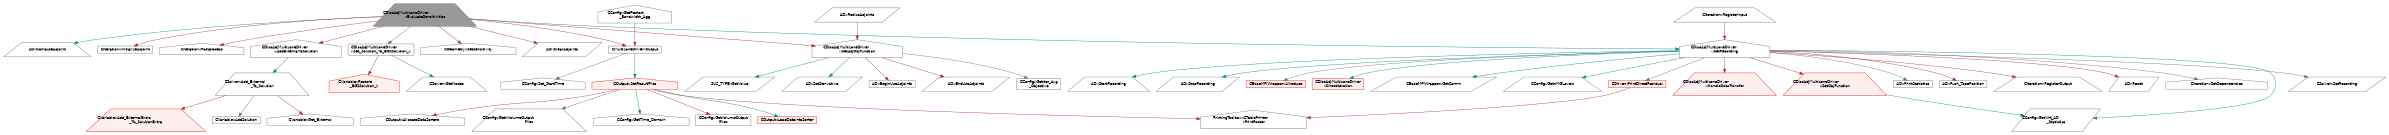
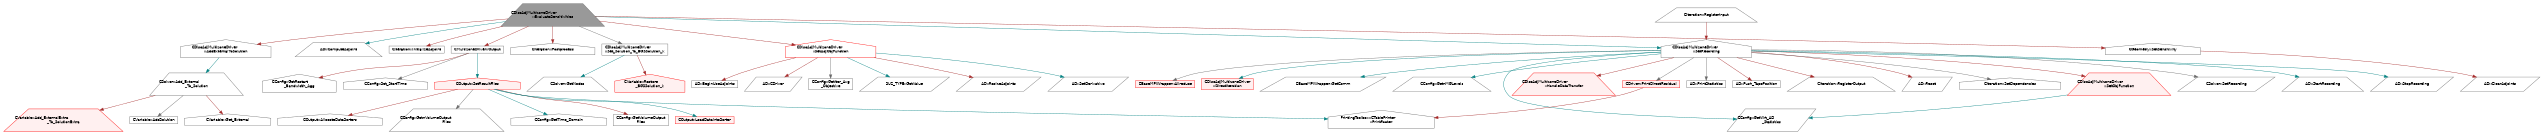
edge "AD::ResizeAdjoints" -> "CDiscAdjMultizoneDriver ::SetAdjObjFunction": reversed
edge "CDiscAdjMultizoneDriver ::EvaluateSensitivities" -> "AD::ClearAdjoints": now "CGeometry::SetSensitivity" -> "AD::ClearAdjoints"
edge "CConfig::GetRestart _Bandwidth_Agg" -> "CMultizoneDriver::Output": reversed
node "CDiscAdjMultizoneDriver ::SetAdjObjFunction": color grey40 -> red
node "AD::EndUseAdjoints": label "AD::EndUseAdjoints" -> "AD::CDriver"
edge "COutput::SetResultFiles" -> "PrintingToolbox::CTablePrinter ::PrintFooter": color brown -> teal
